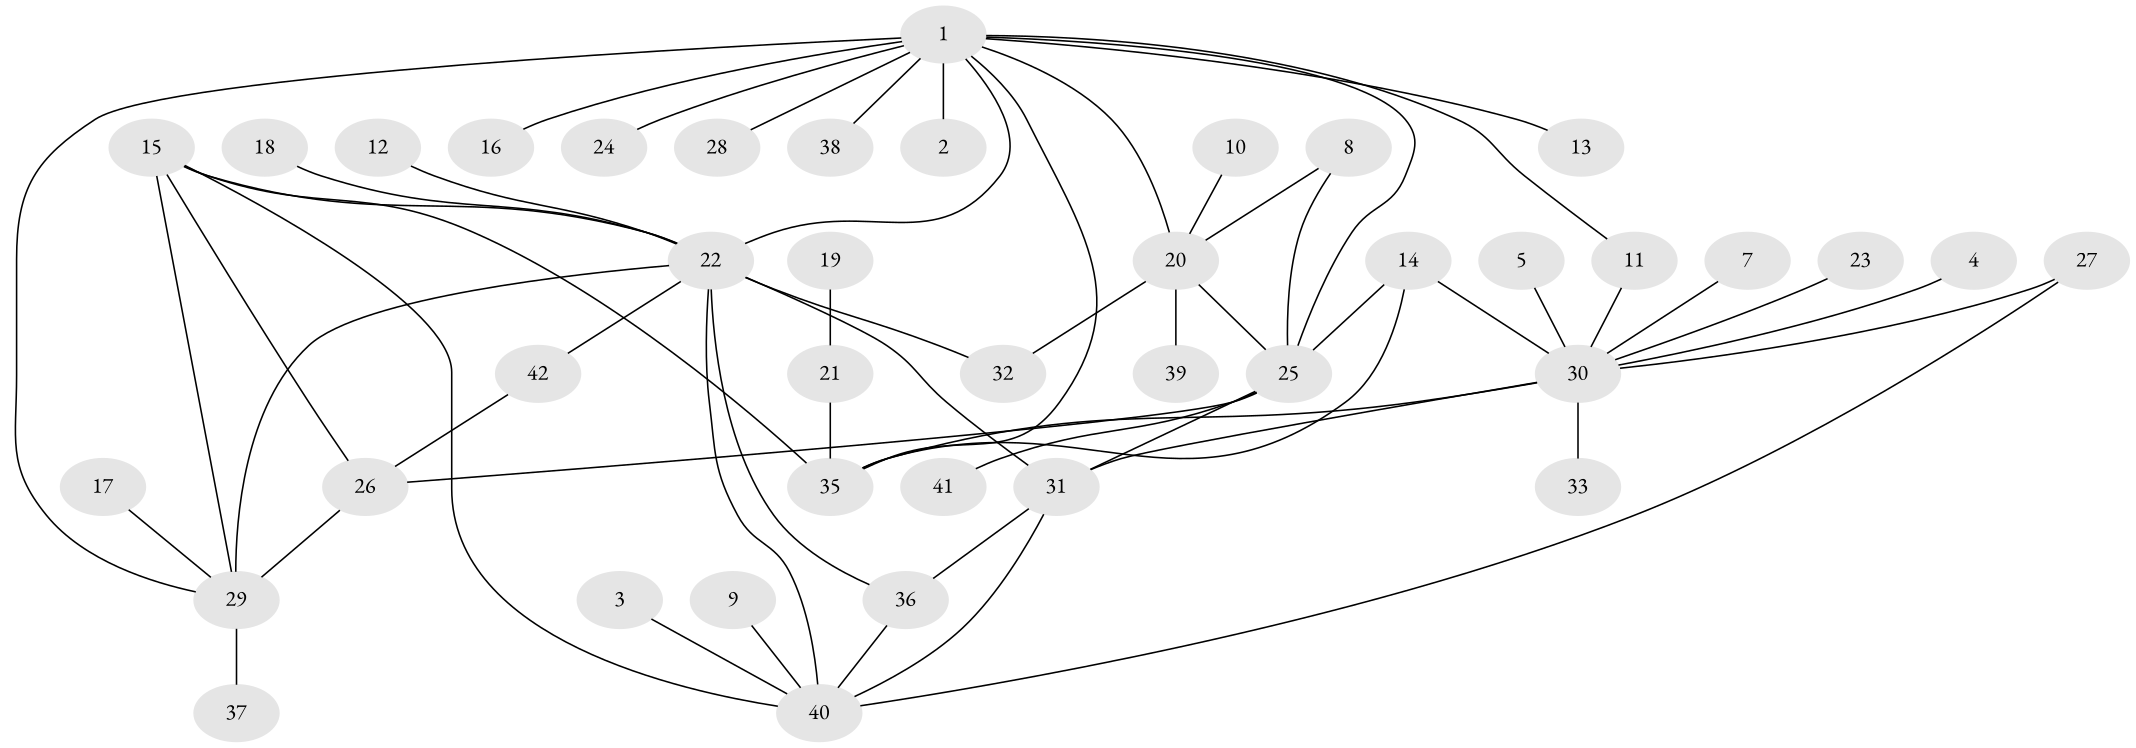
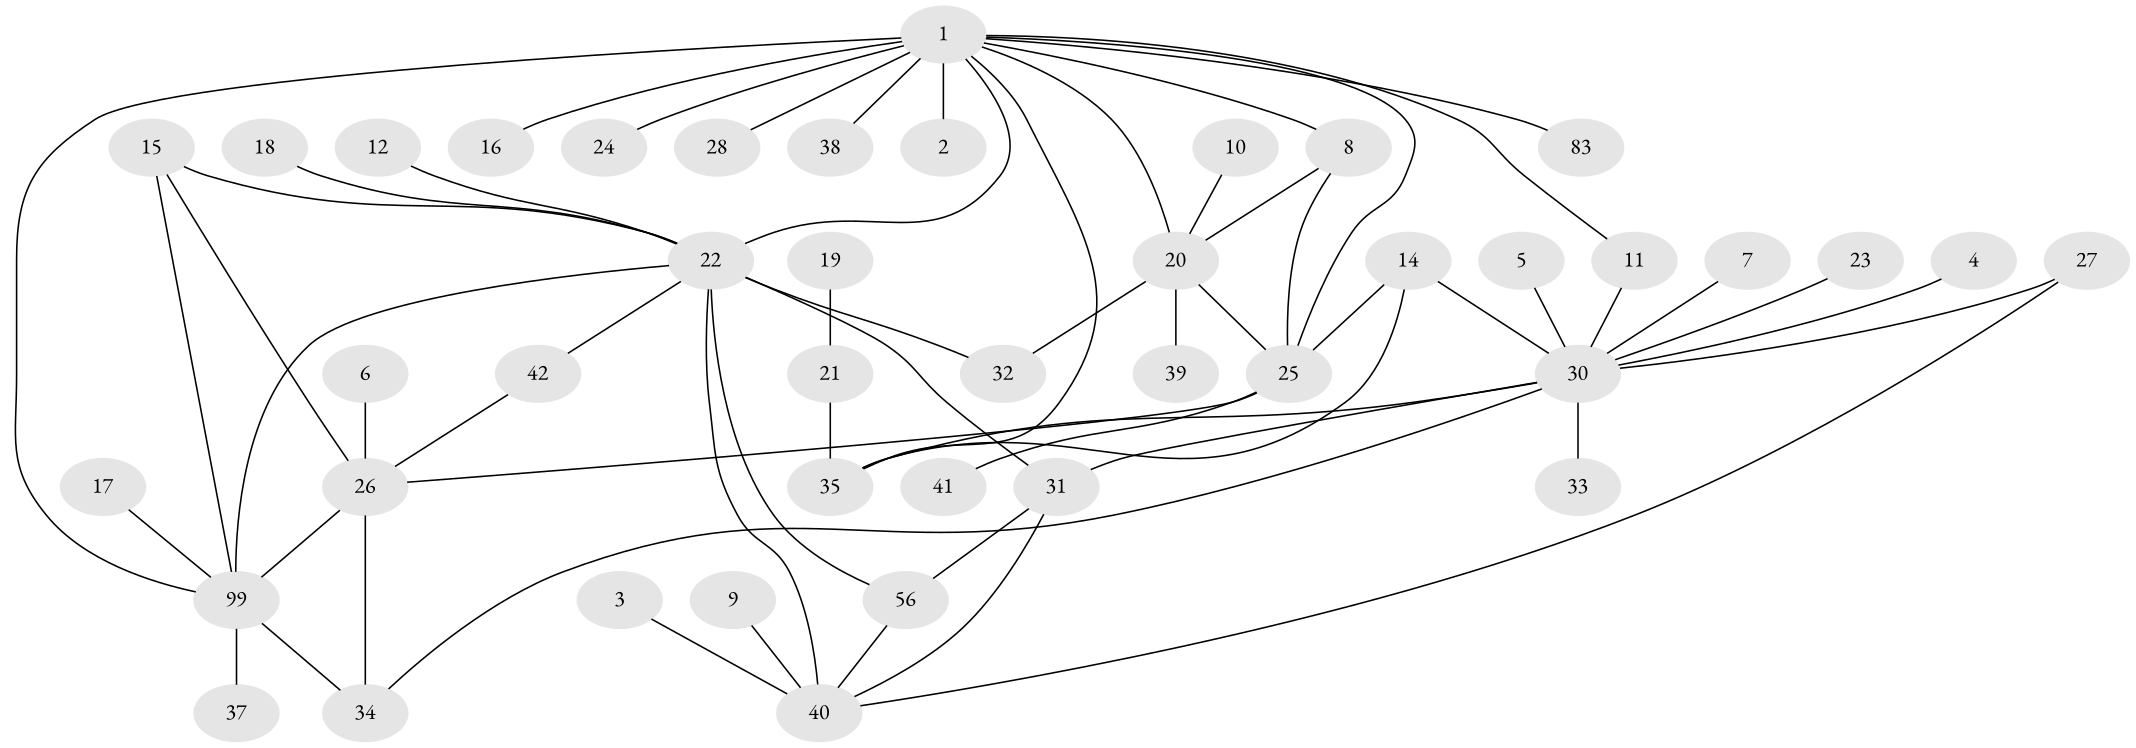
edge "1" -- "8": added
node "13": label "13" -> "83"
edge "15" -- "35": removed
node "6": added
edge "25" -- "31": removed
edge "15" -- "40": removed
node "29": label "29" -> "99"
node "36": label "36" -> "56"
node "34": added
